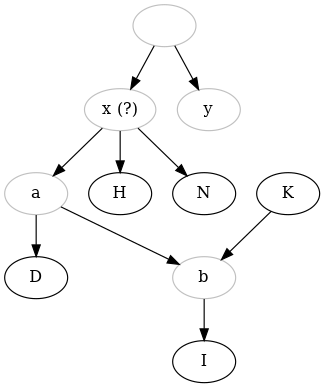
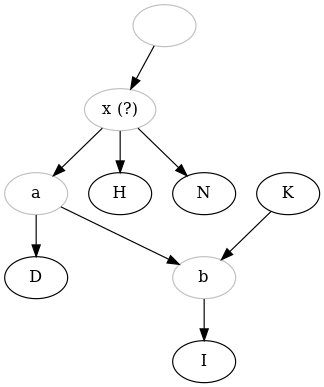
node "y": removed
